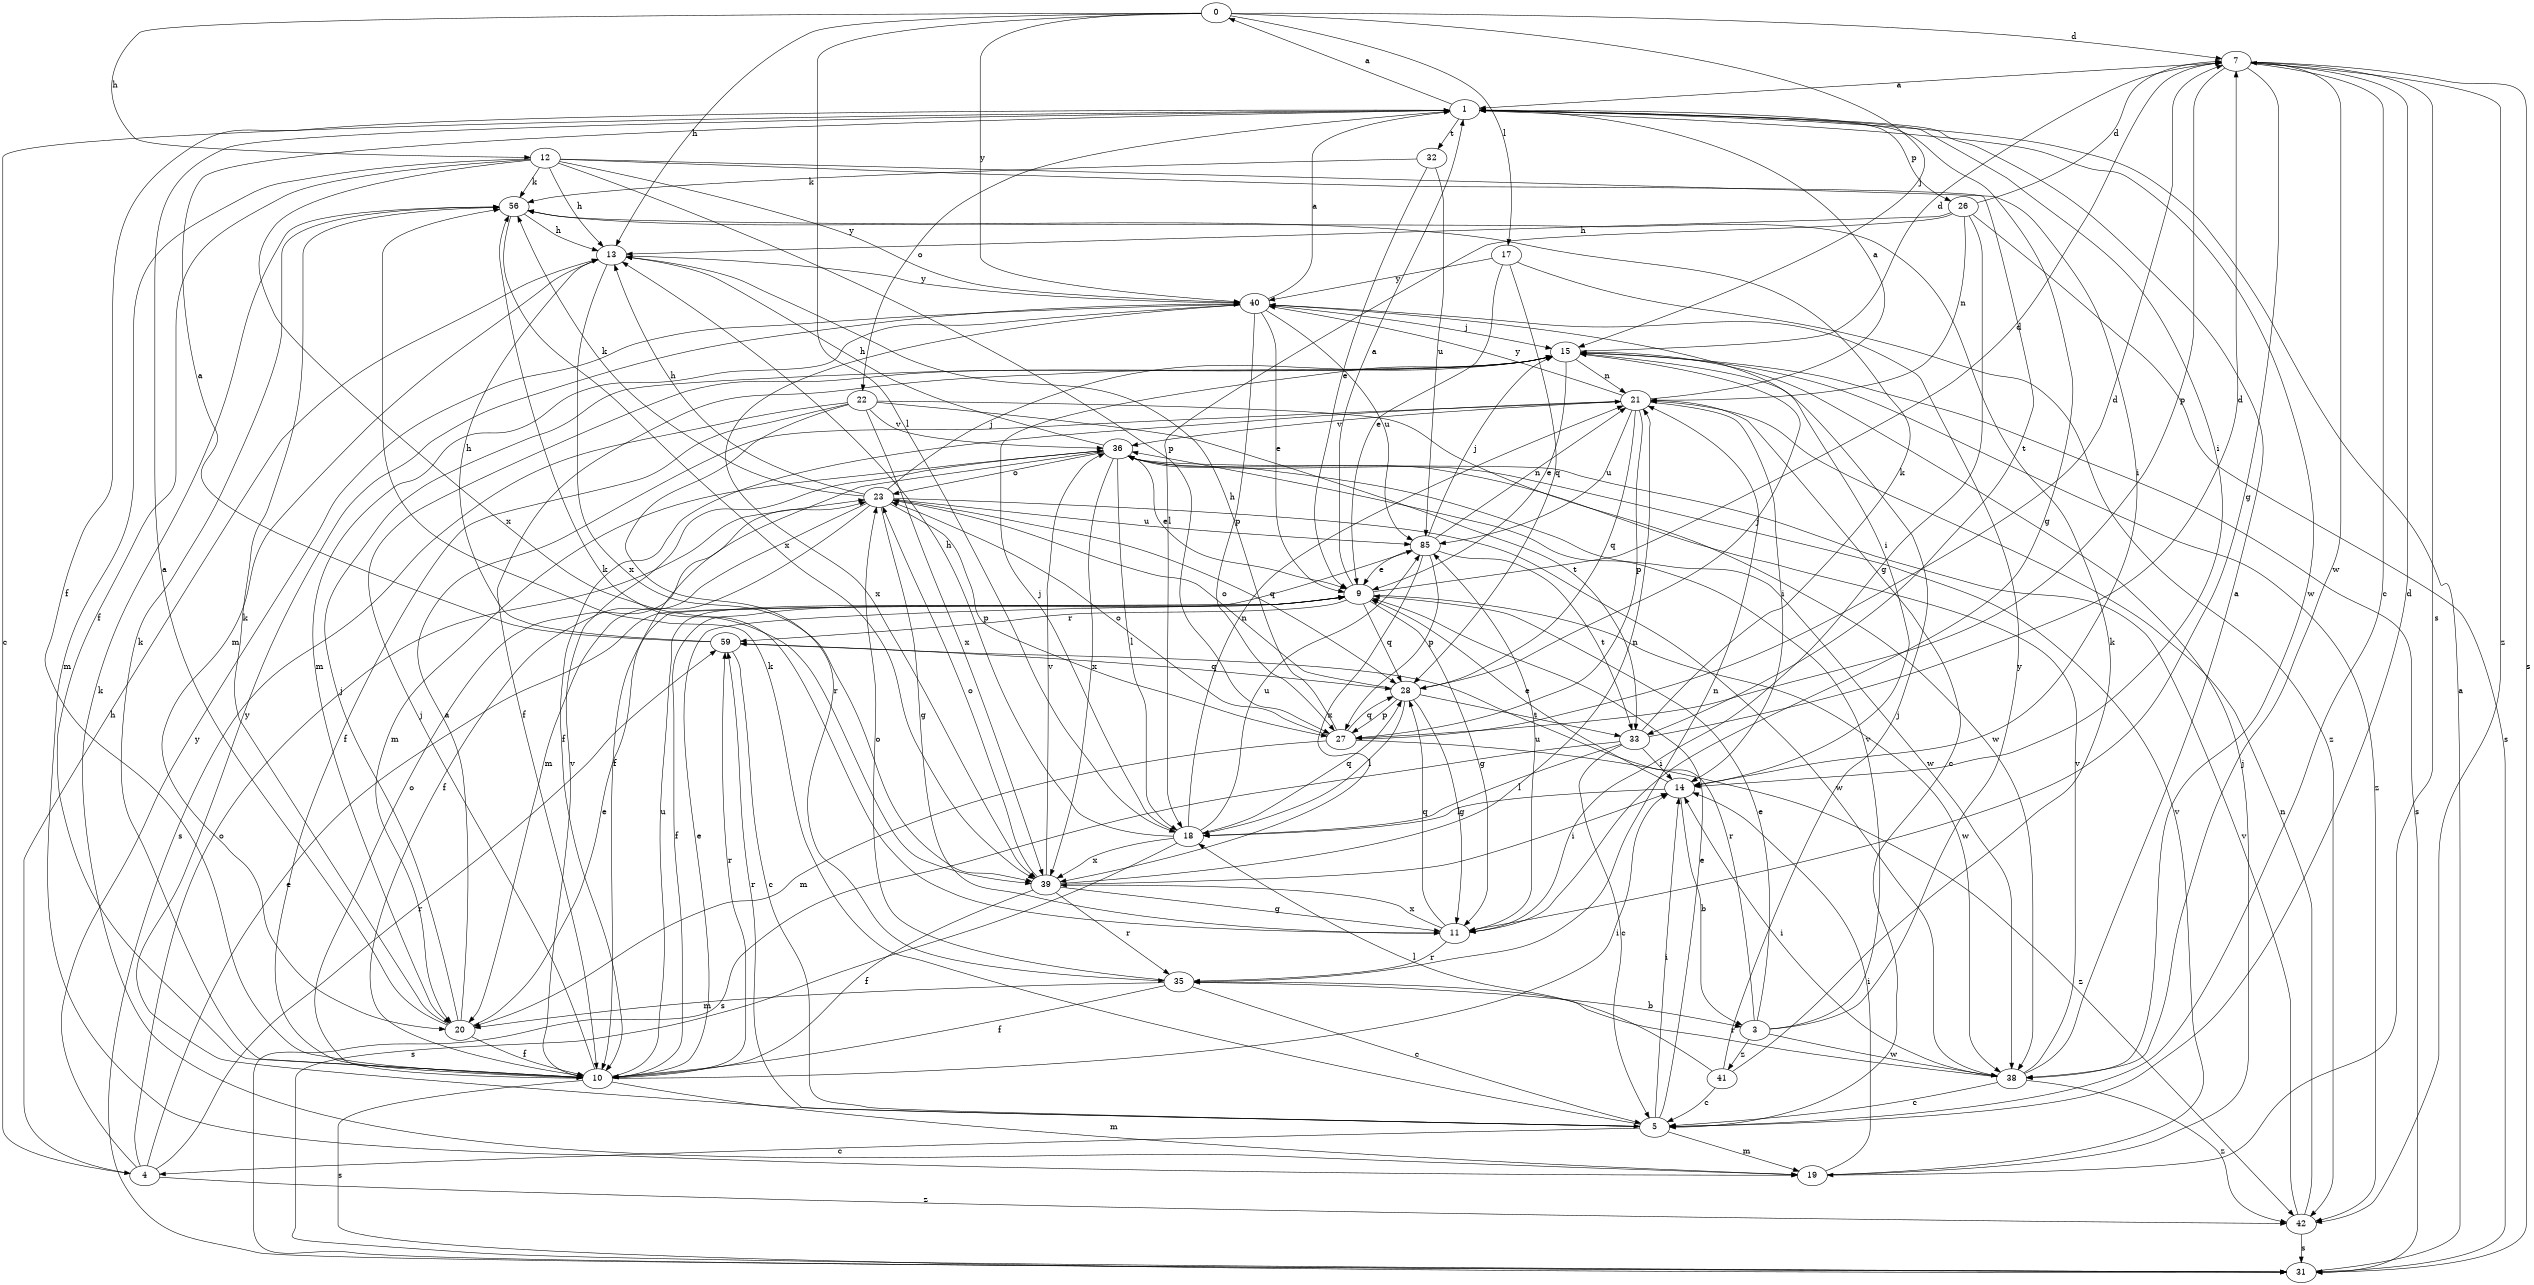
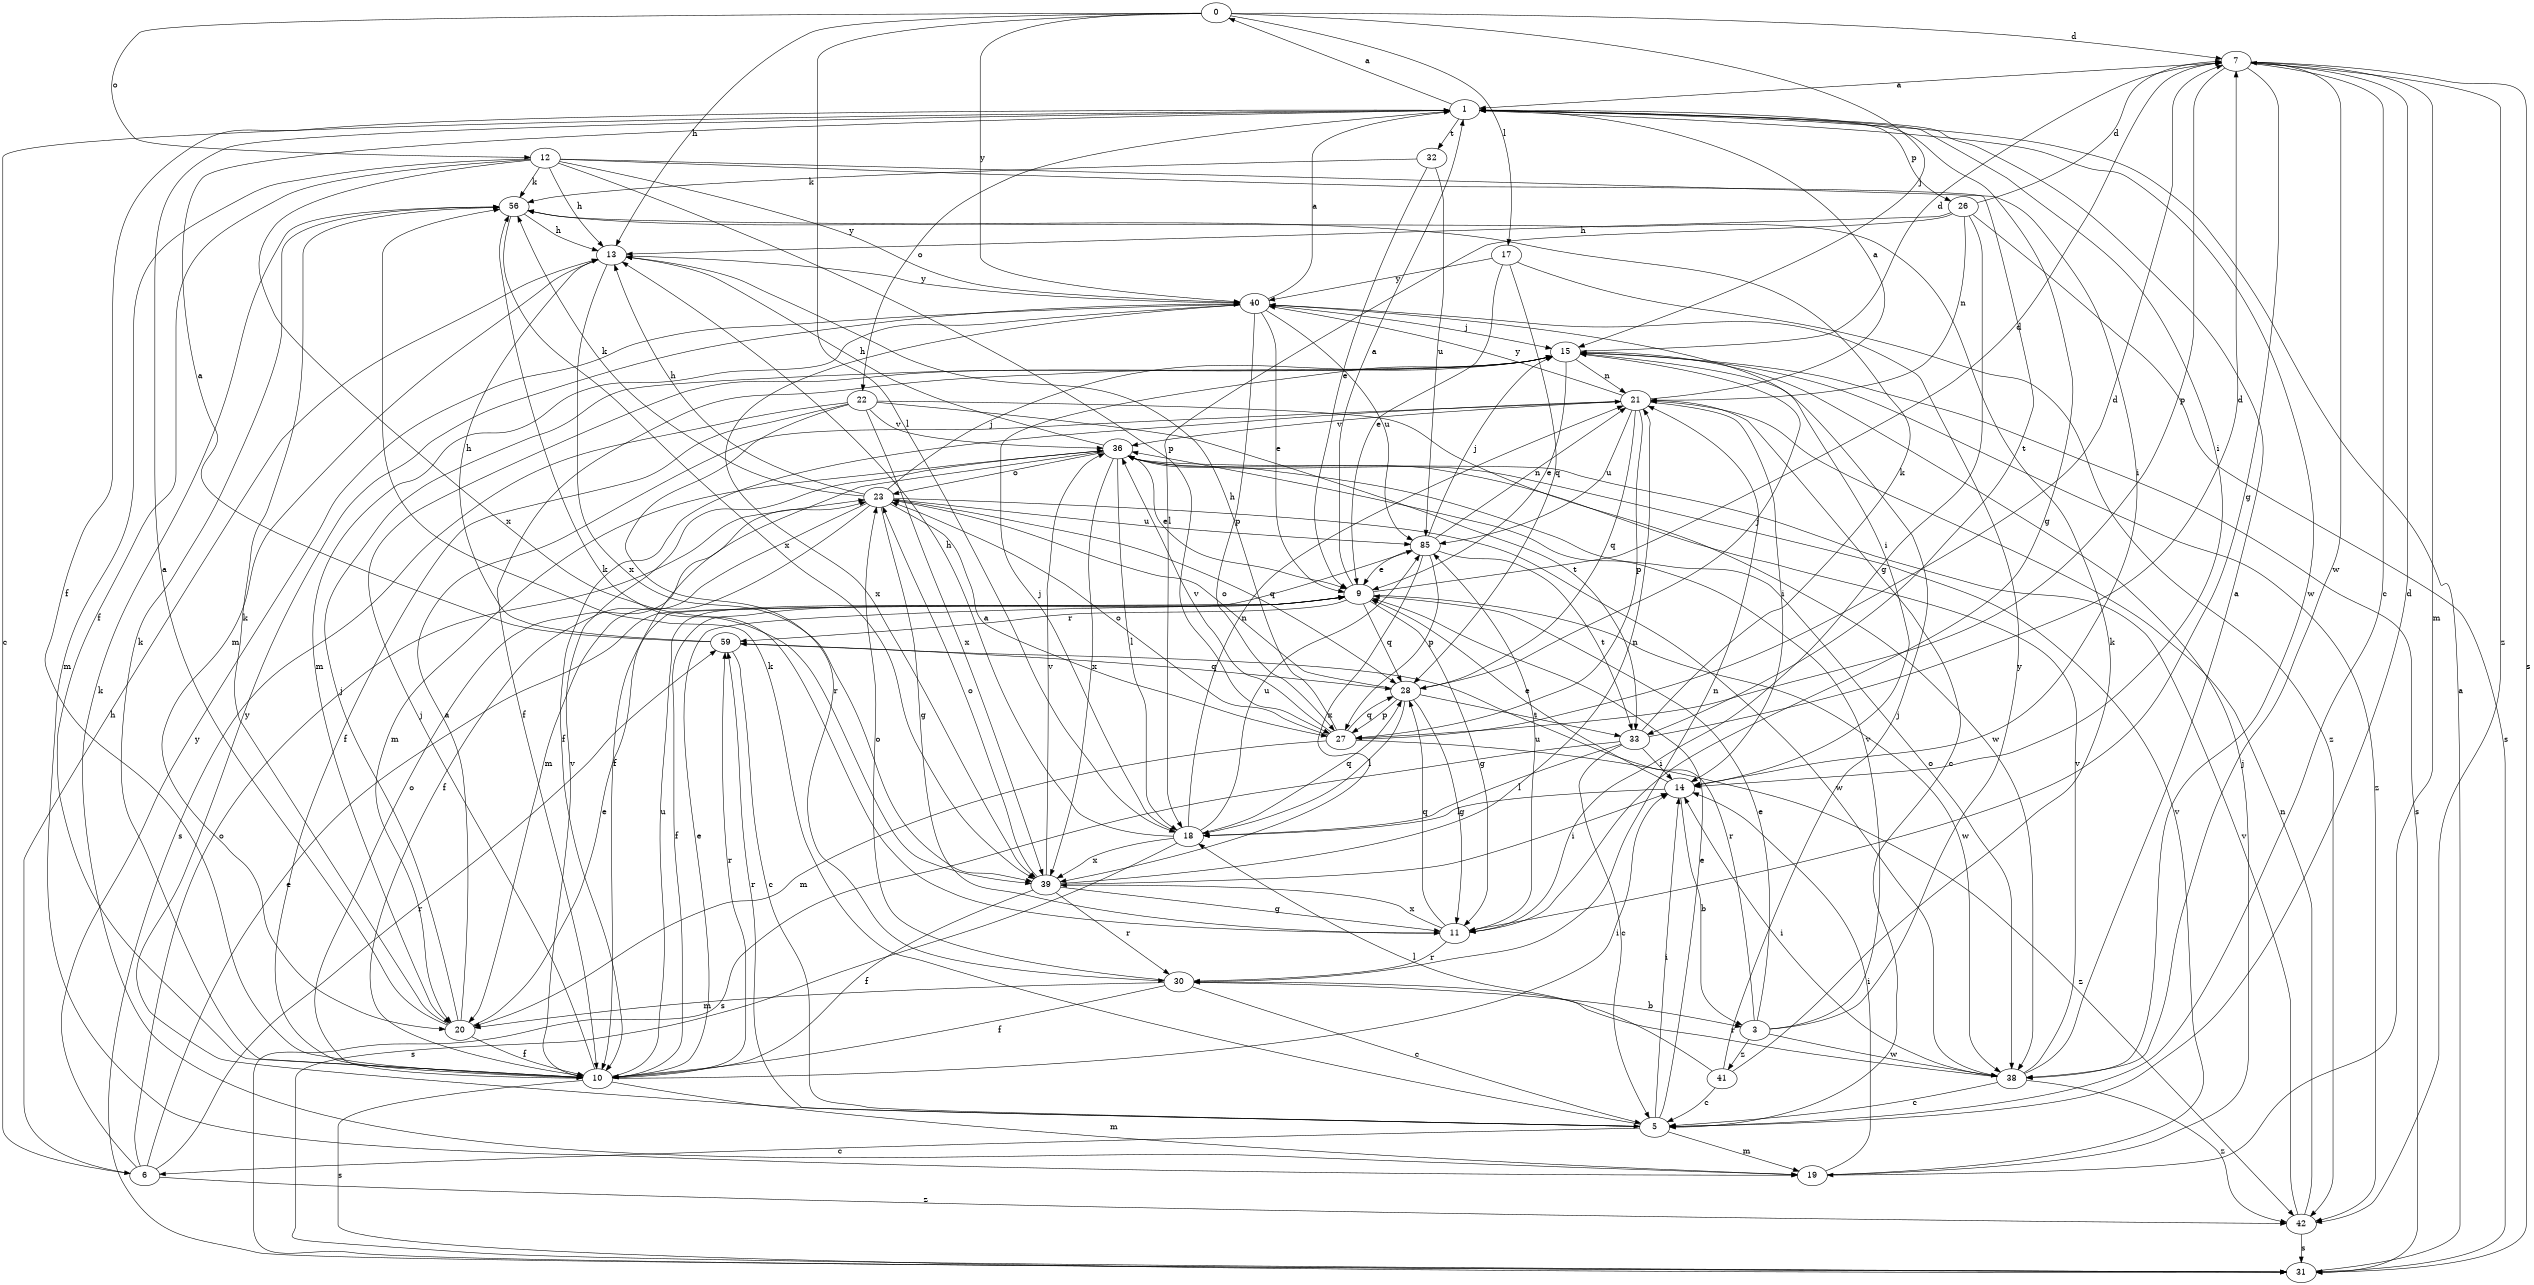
edge "0" -> "12": label "h" -> "o"
edge "23" -> "27": label "p" -> "a"
edge "7" -> "19": label "s" -> "m"
edge "27" -> "36": added, label "v"
edge "36" -> "38": label "w" -> "o"
node "35": label "35" -> "30"
node "4": label "4" -> "6"
